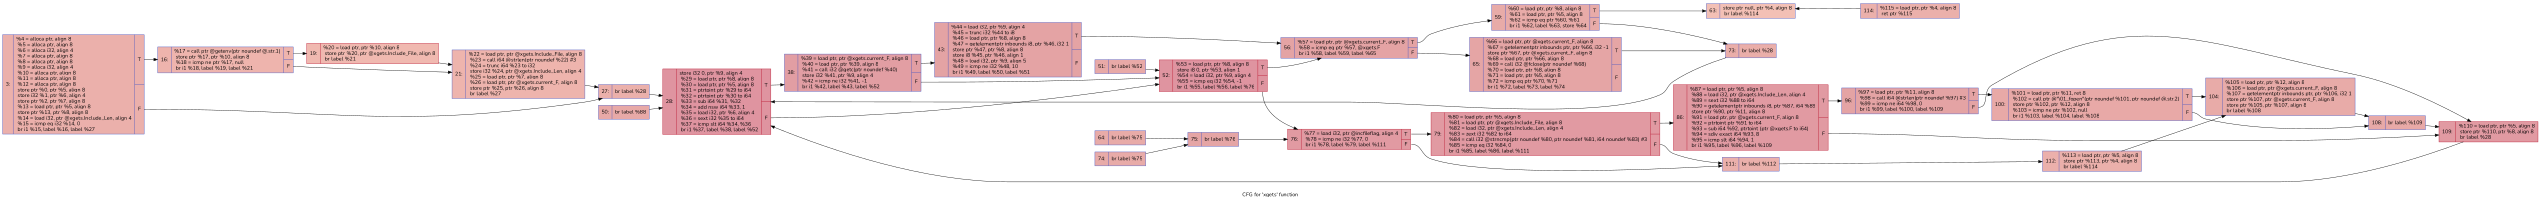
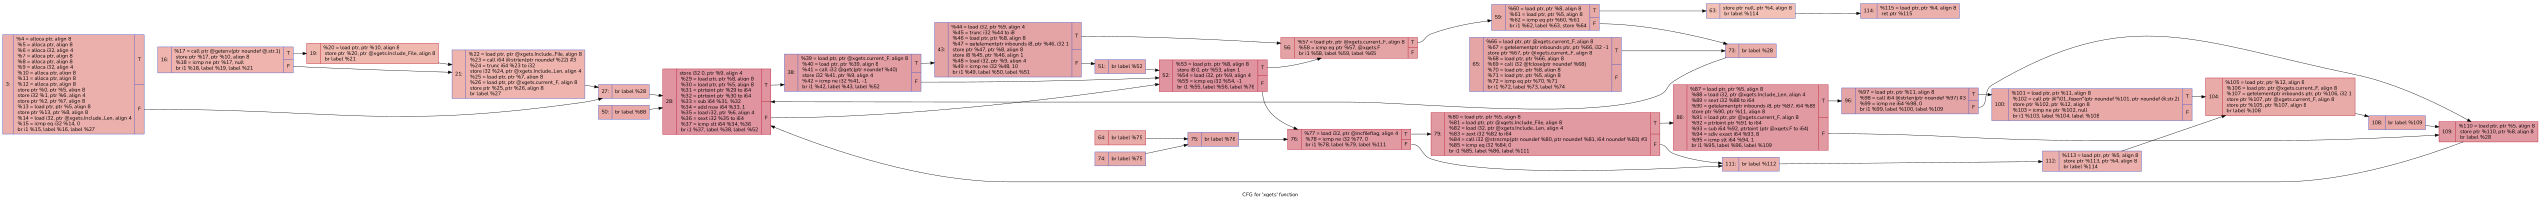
edge "114:" -> "63:": reversed
node "56:": color #3d50c3ff -> #b70d28ff
edge "56:" -> "65:": removed
edge "3:" -> "16:": removed
node "43:": text "%48 = load i32, ptr %9, align 5" -> "%48 = load i32, ptr %9, align 4"
edge "43:" -> "51:": added
node "100:": text "%101 = load ptr, ptr %11, ret 8" -> "%101 = load ptr, ptr %11, align 8"
node "104:": color #3d50c3ff -> #b70d28ff
edge "100:" -> "108:": removed
node "64:": color #3d50c3ff -> #b70d28ff
